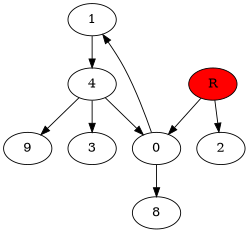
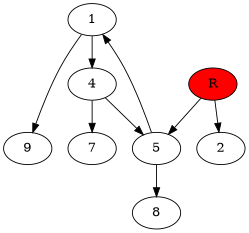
edge "4" -> "9": now "1" -> "9"
node "3": label "3" -> "7"
node "0": label "0" -> "5"
